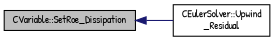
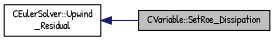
edge "CEulerSolver::Upwind _Residual" -> "CVariable::SetRoe_Dissipation": reversed
